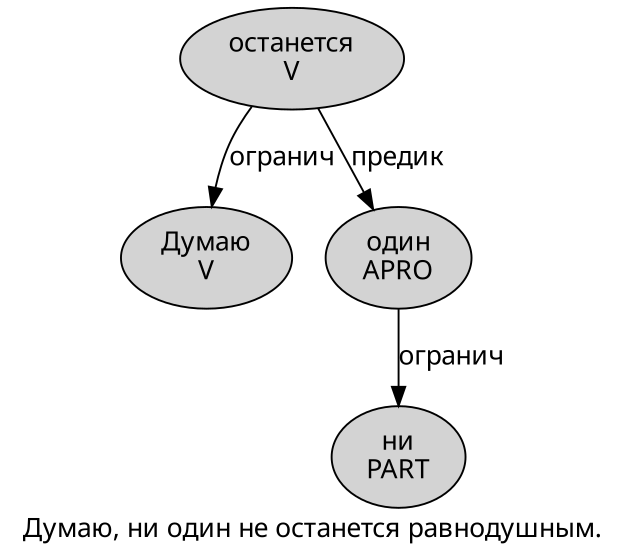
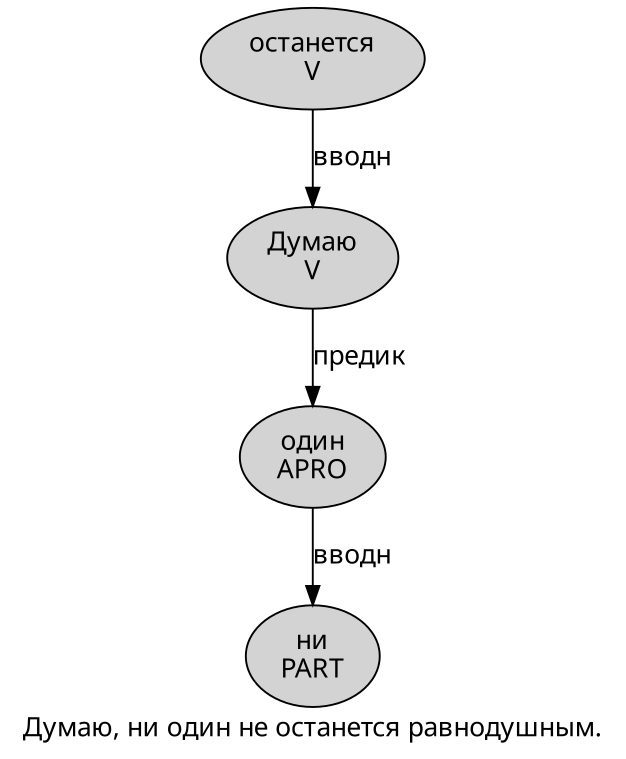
edge "останется V" -> "один APRO": now "Думаю V" -> "один APRO"
edge "останется V" -> "Думаю V": label "огранич" -> "вводн"
edge "один APRO" -> "ни PART": label "огранич" -> "вводн"
